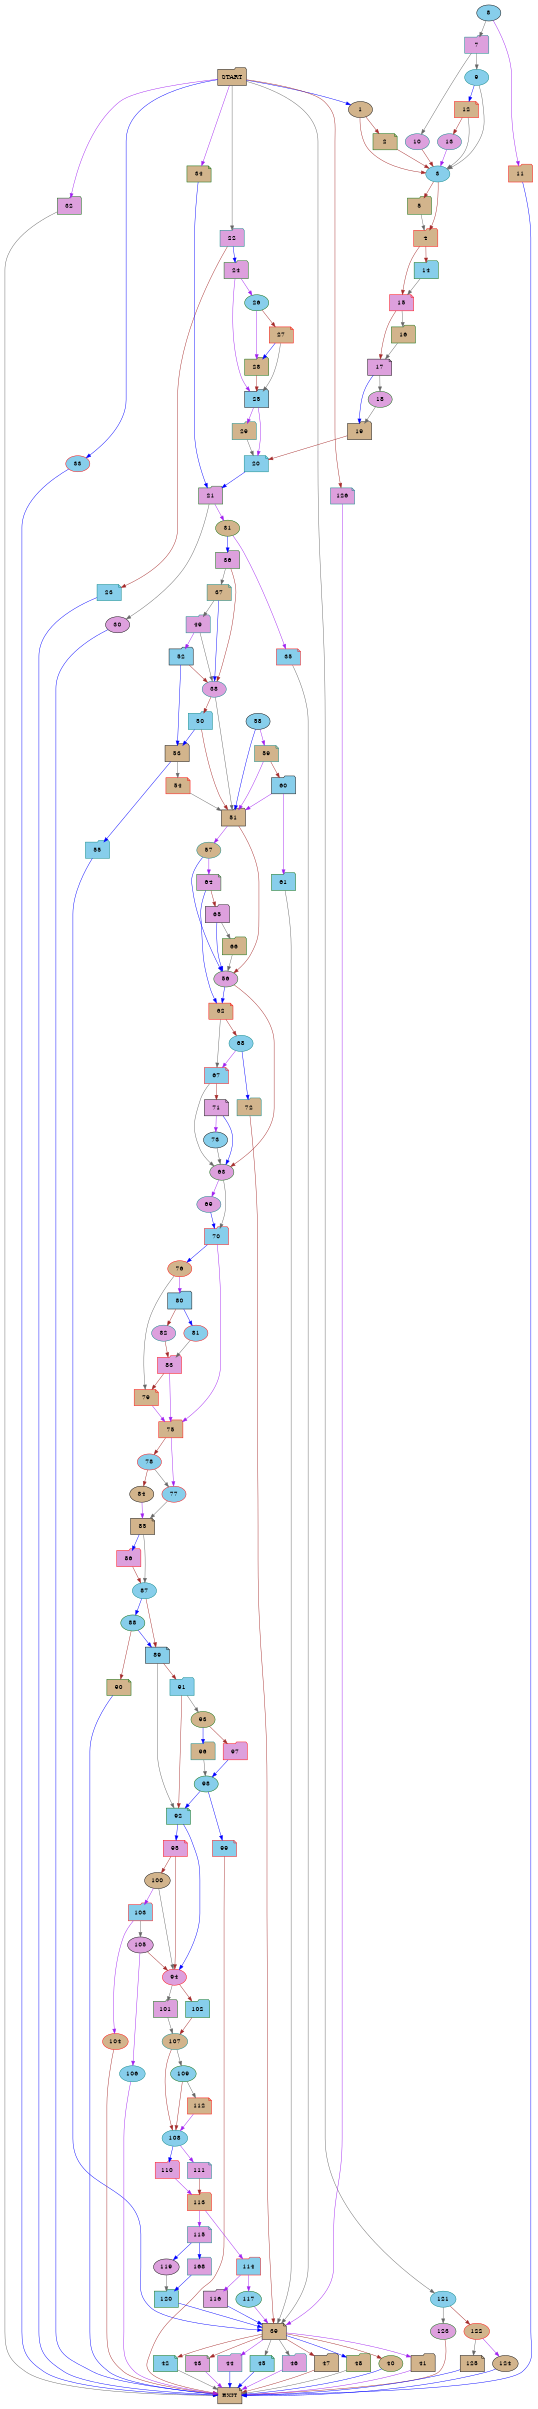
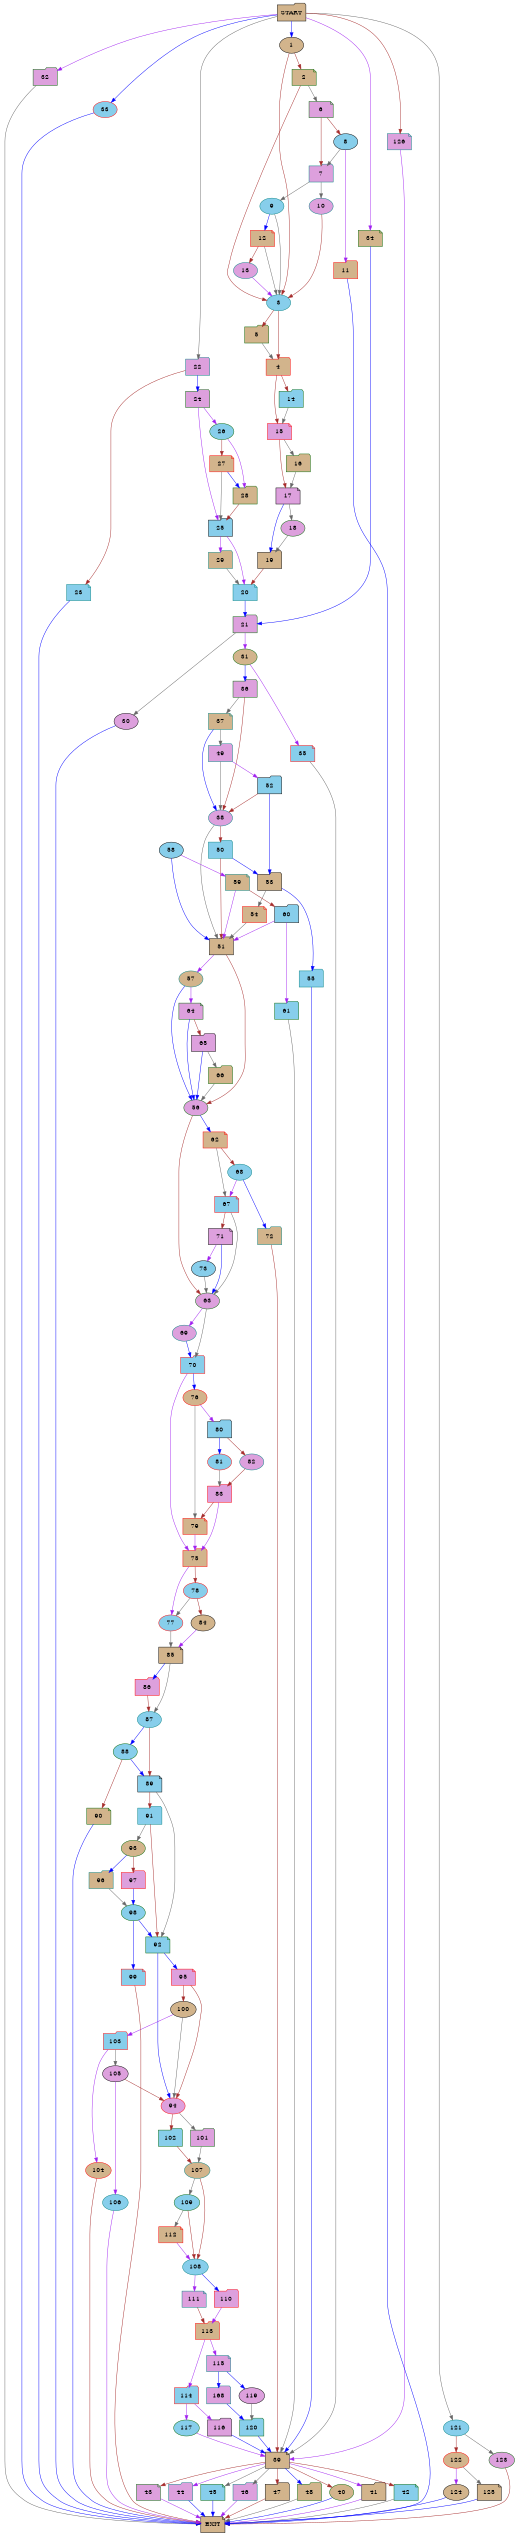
node "6": added
edge "64" -> "62": now "64" -> "56"
